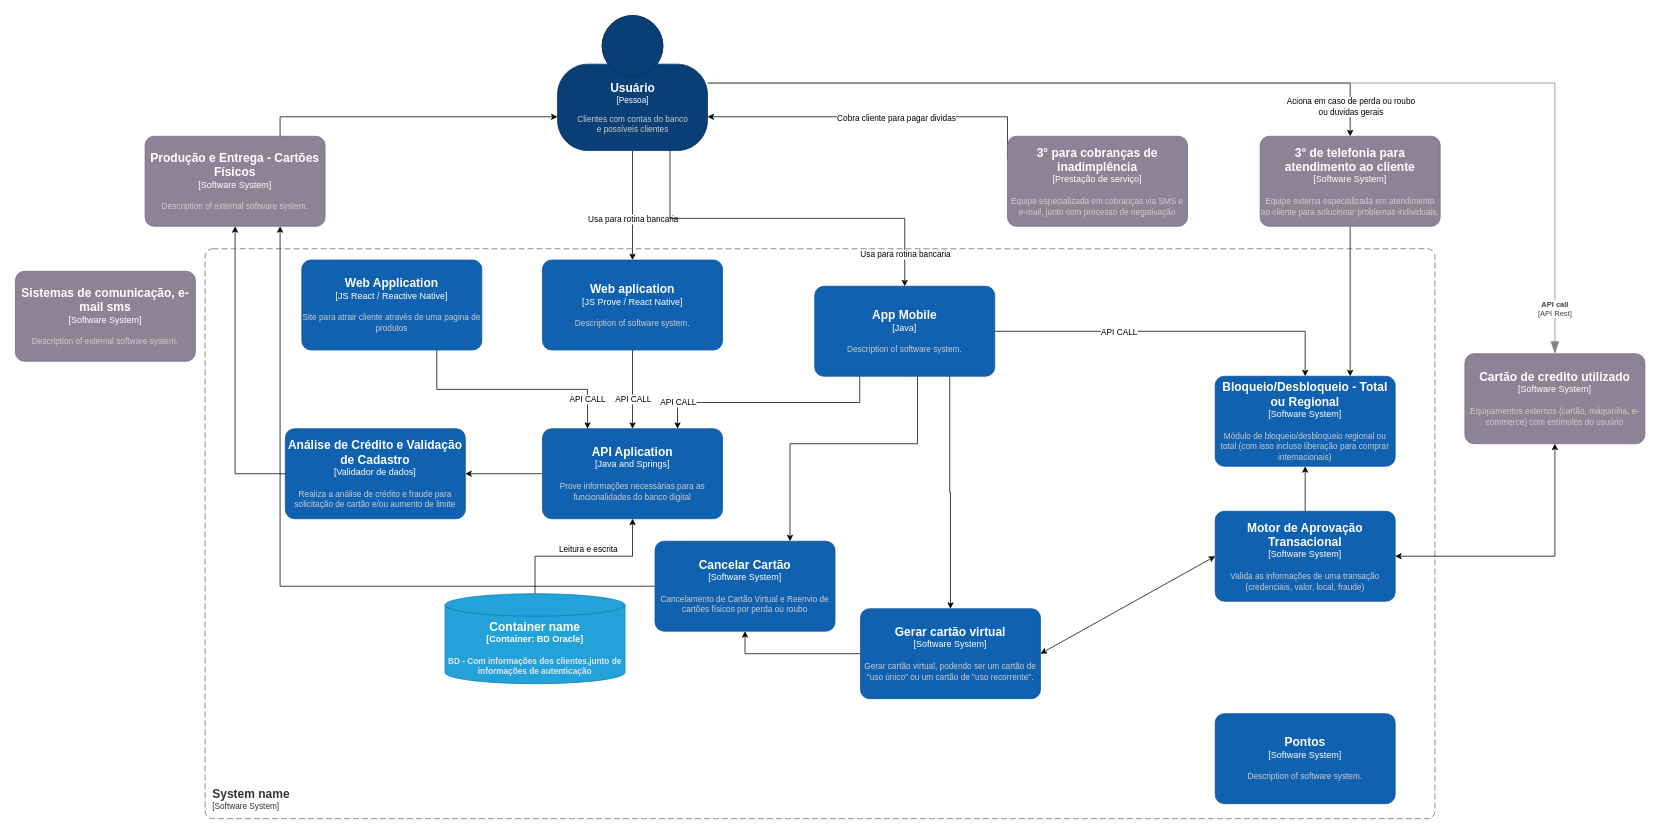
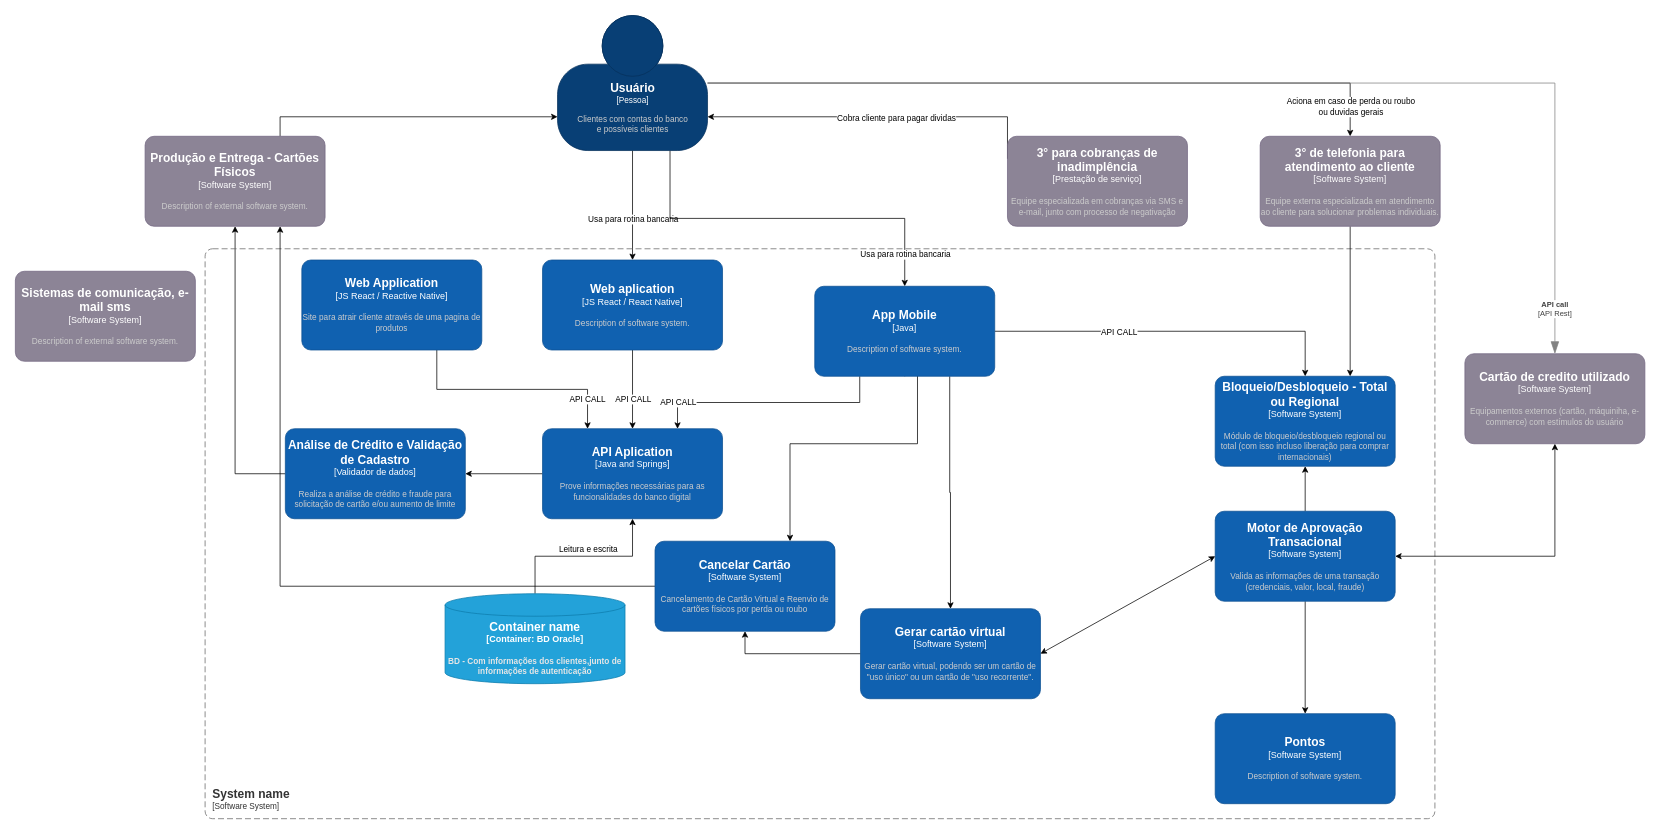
node "Web aplication [JS Prove / React Native] Description of software system.": label "Web aplication [JS Prove / React Native] Description of software system." -> "Web aplication [JS React / React Native] Description of software system."
edge "Motor de Aprovação Transacional [Software System] Valida as informações de uma transação (credenciais, valor, local, fraude)" -> "Pontos [Software System] Description of software system.": added
